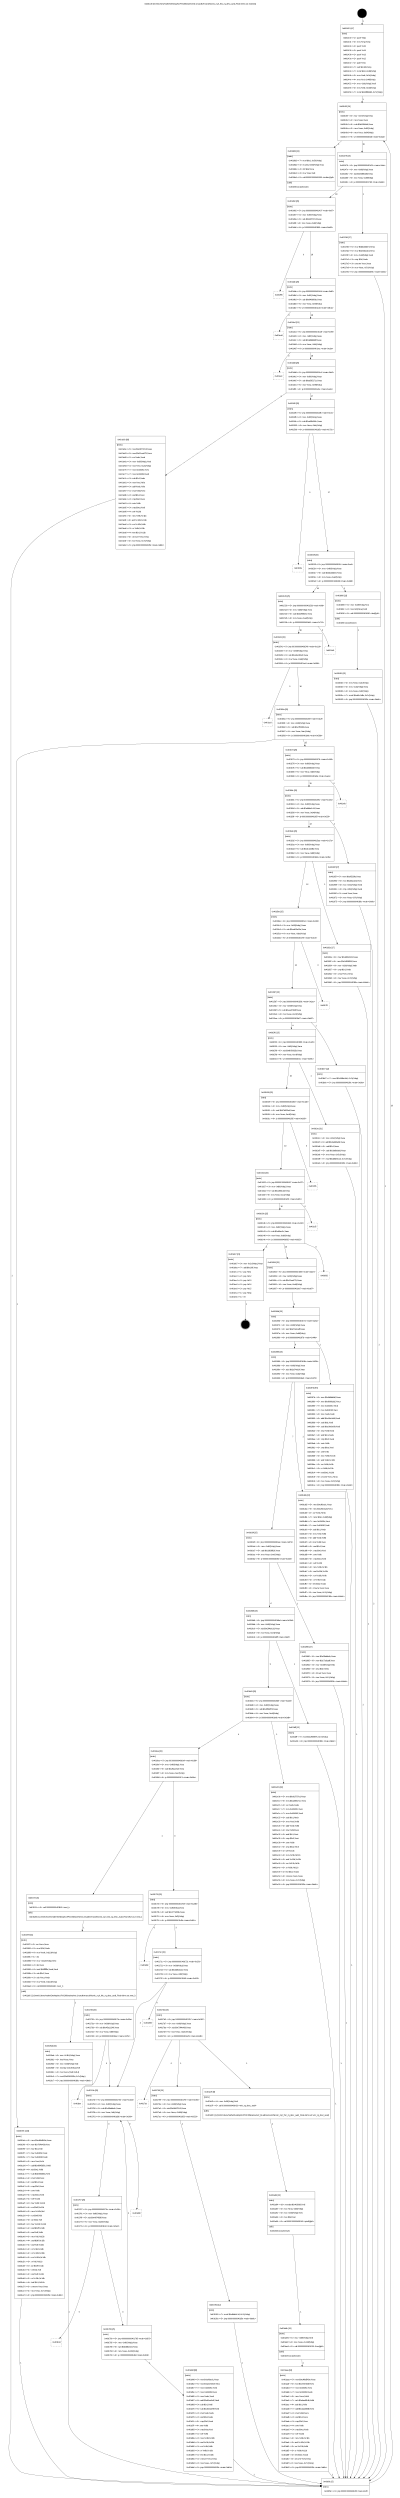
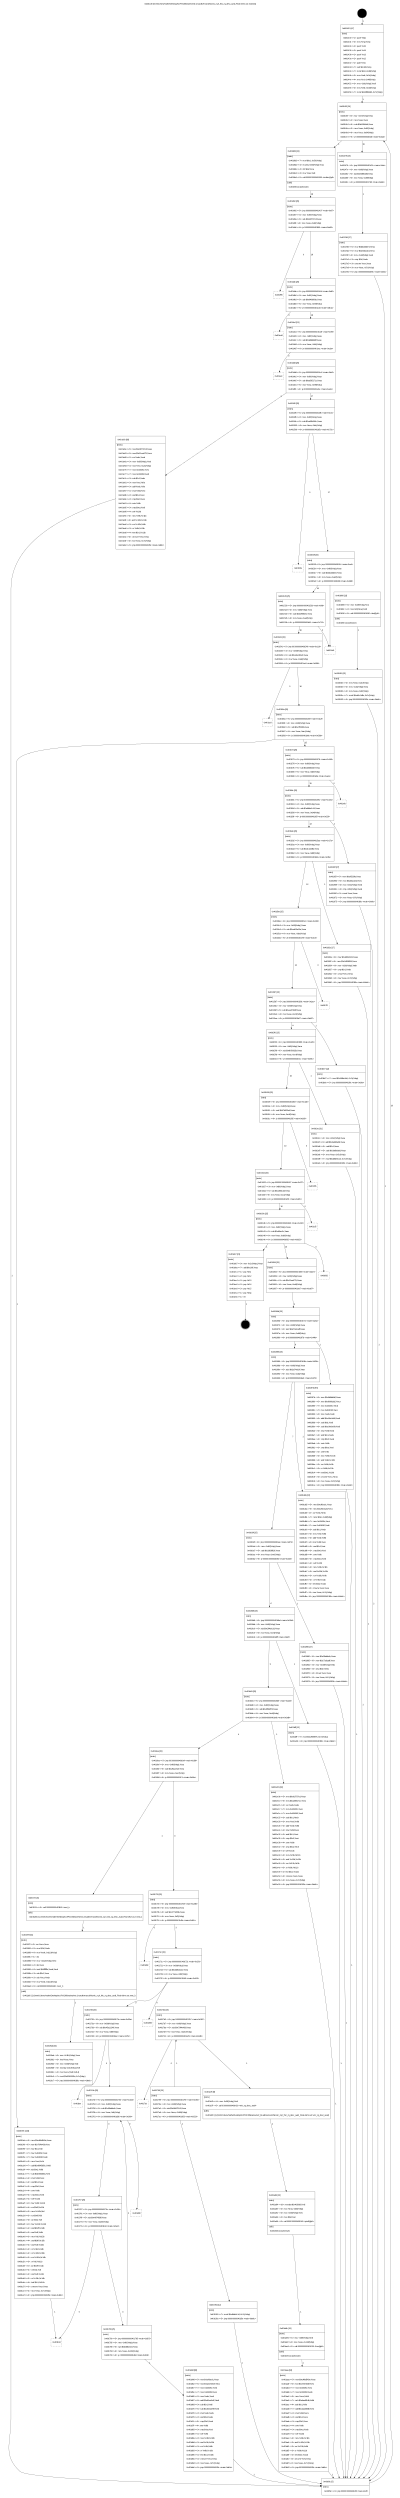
edge "0x401479 [25]" -> "0x401492 [25]": now "0x4018d3 [23]" -> "0x401492 [25]"
edge "0x4014c4 [25]" -> "0x4014dd [25]": removed, label "18"
edge "0x40150f [25]" -> "0x401808 [13]": now "0x40150f [25]" -> "0x401b41"
edge "0x40171c [25]" -> "0x40174e [25]": now "0x40171c [25]" -> "0x401735 [25]"
edge "0x4017b2 [25]" -> "0x401799 [25]": reversed
edge "0x4019ab [33]" -> "0x401f9c [5]": removed, label "1"
edge "0x4019eb [144]" -> "0x401f9c [5]": now "0x4019eb [144]" -> "0x401b13"
